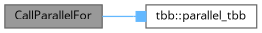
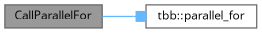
node "tbb::parallel_tbb": label "tbb::parallel_tbb" -> "tbb::parallel_for"
